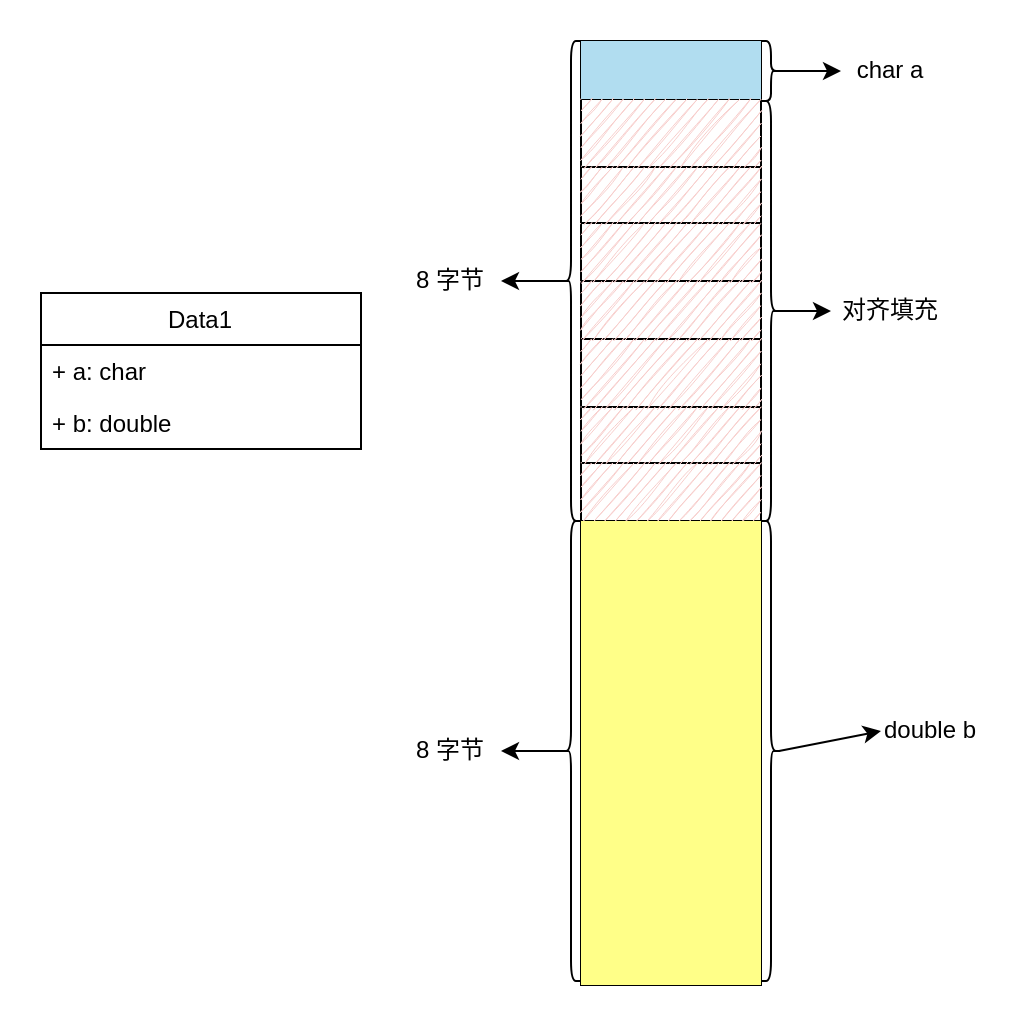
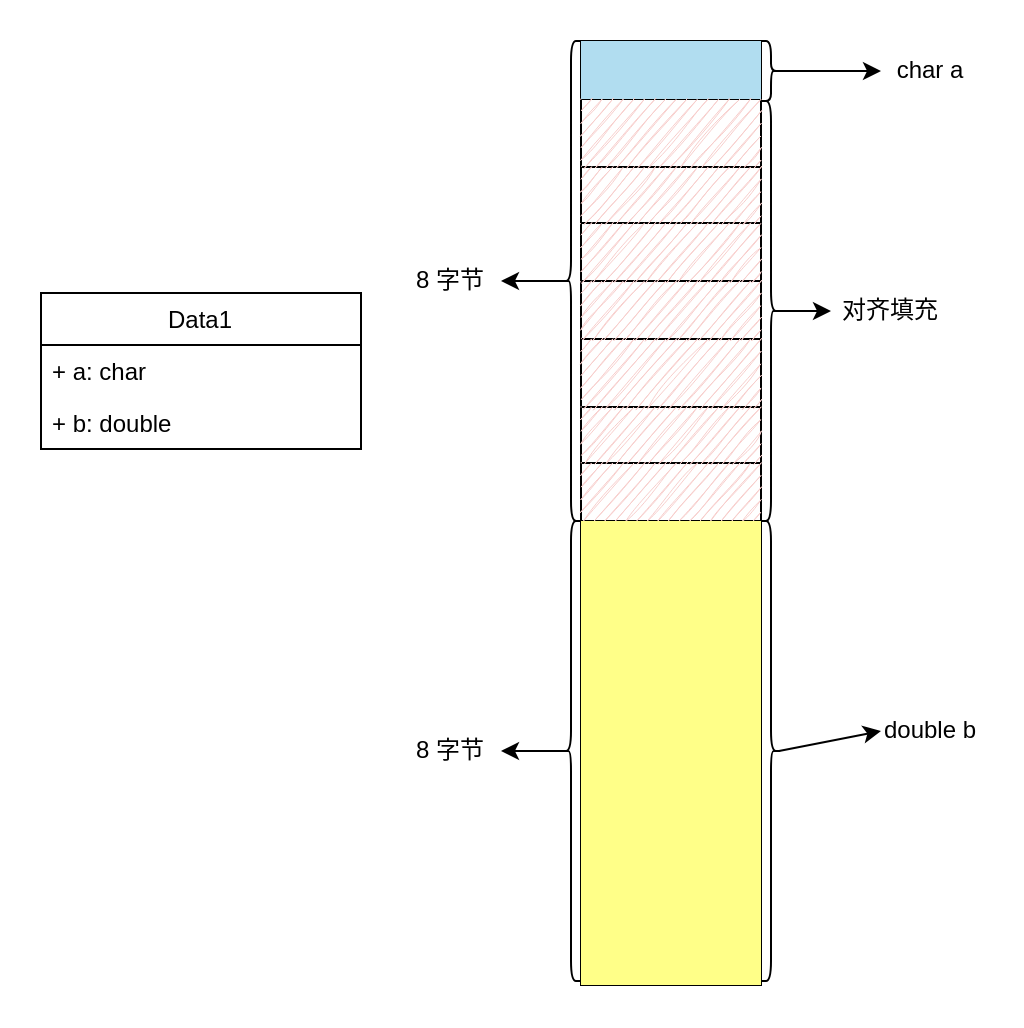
node "char a": moved (891, 71) -> (931, 71)
